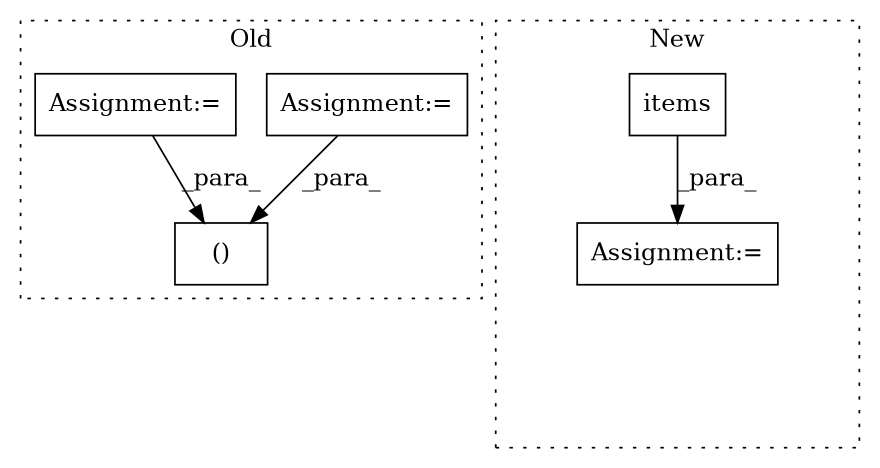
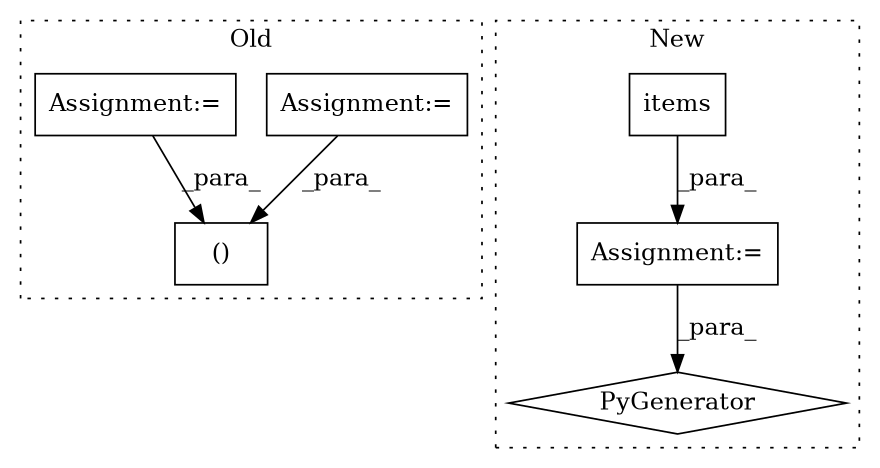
node "PyGenerator": added
